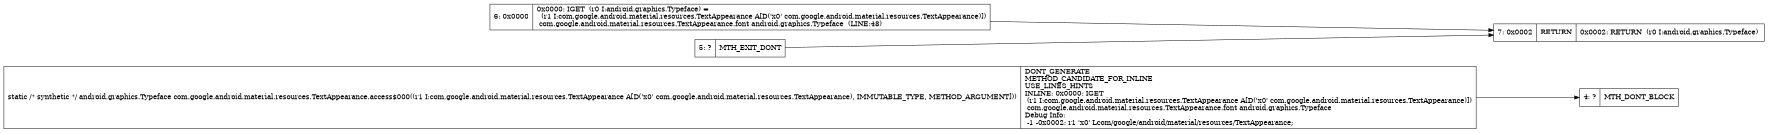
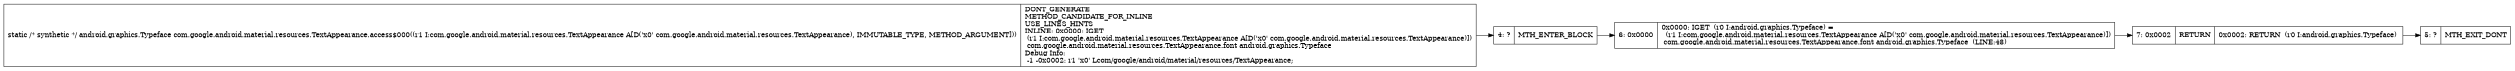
edge "4: ?" -> "6: 0x0000": added
edge "5: ?" -> "7: 0x0002": reversed
node "4: ?": text "MTH_DONT_BLOCK" -> "MTH_ENTER_BLOCK"
